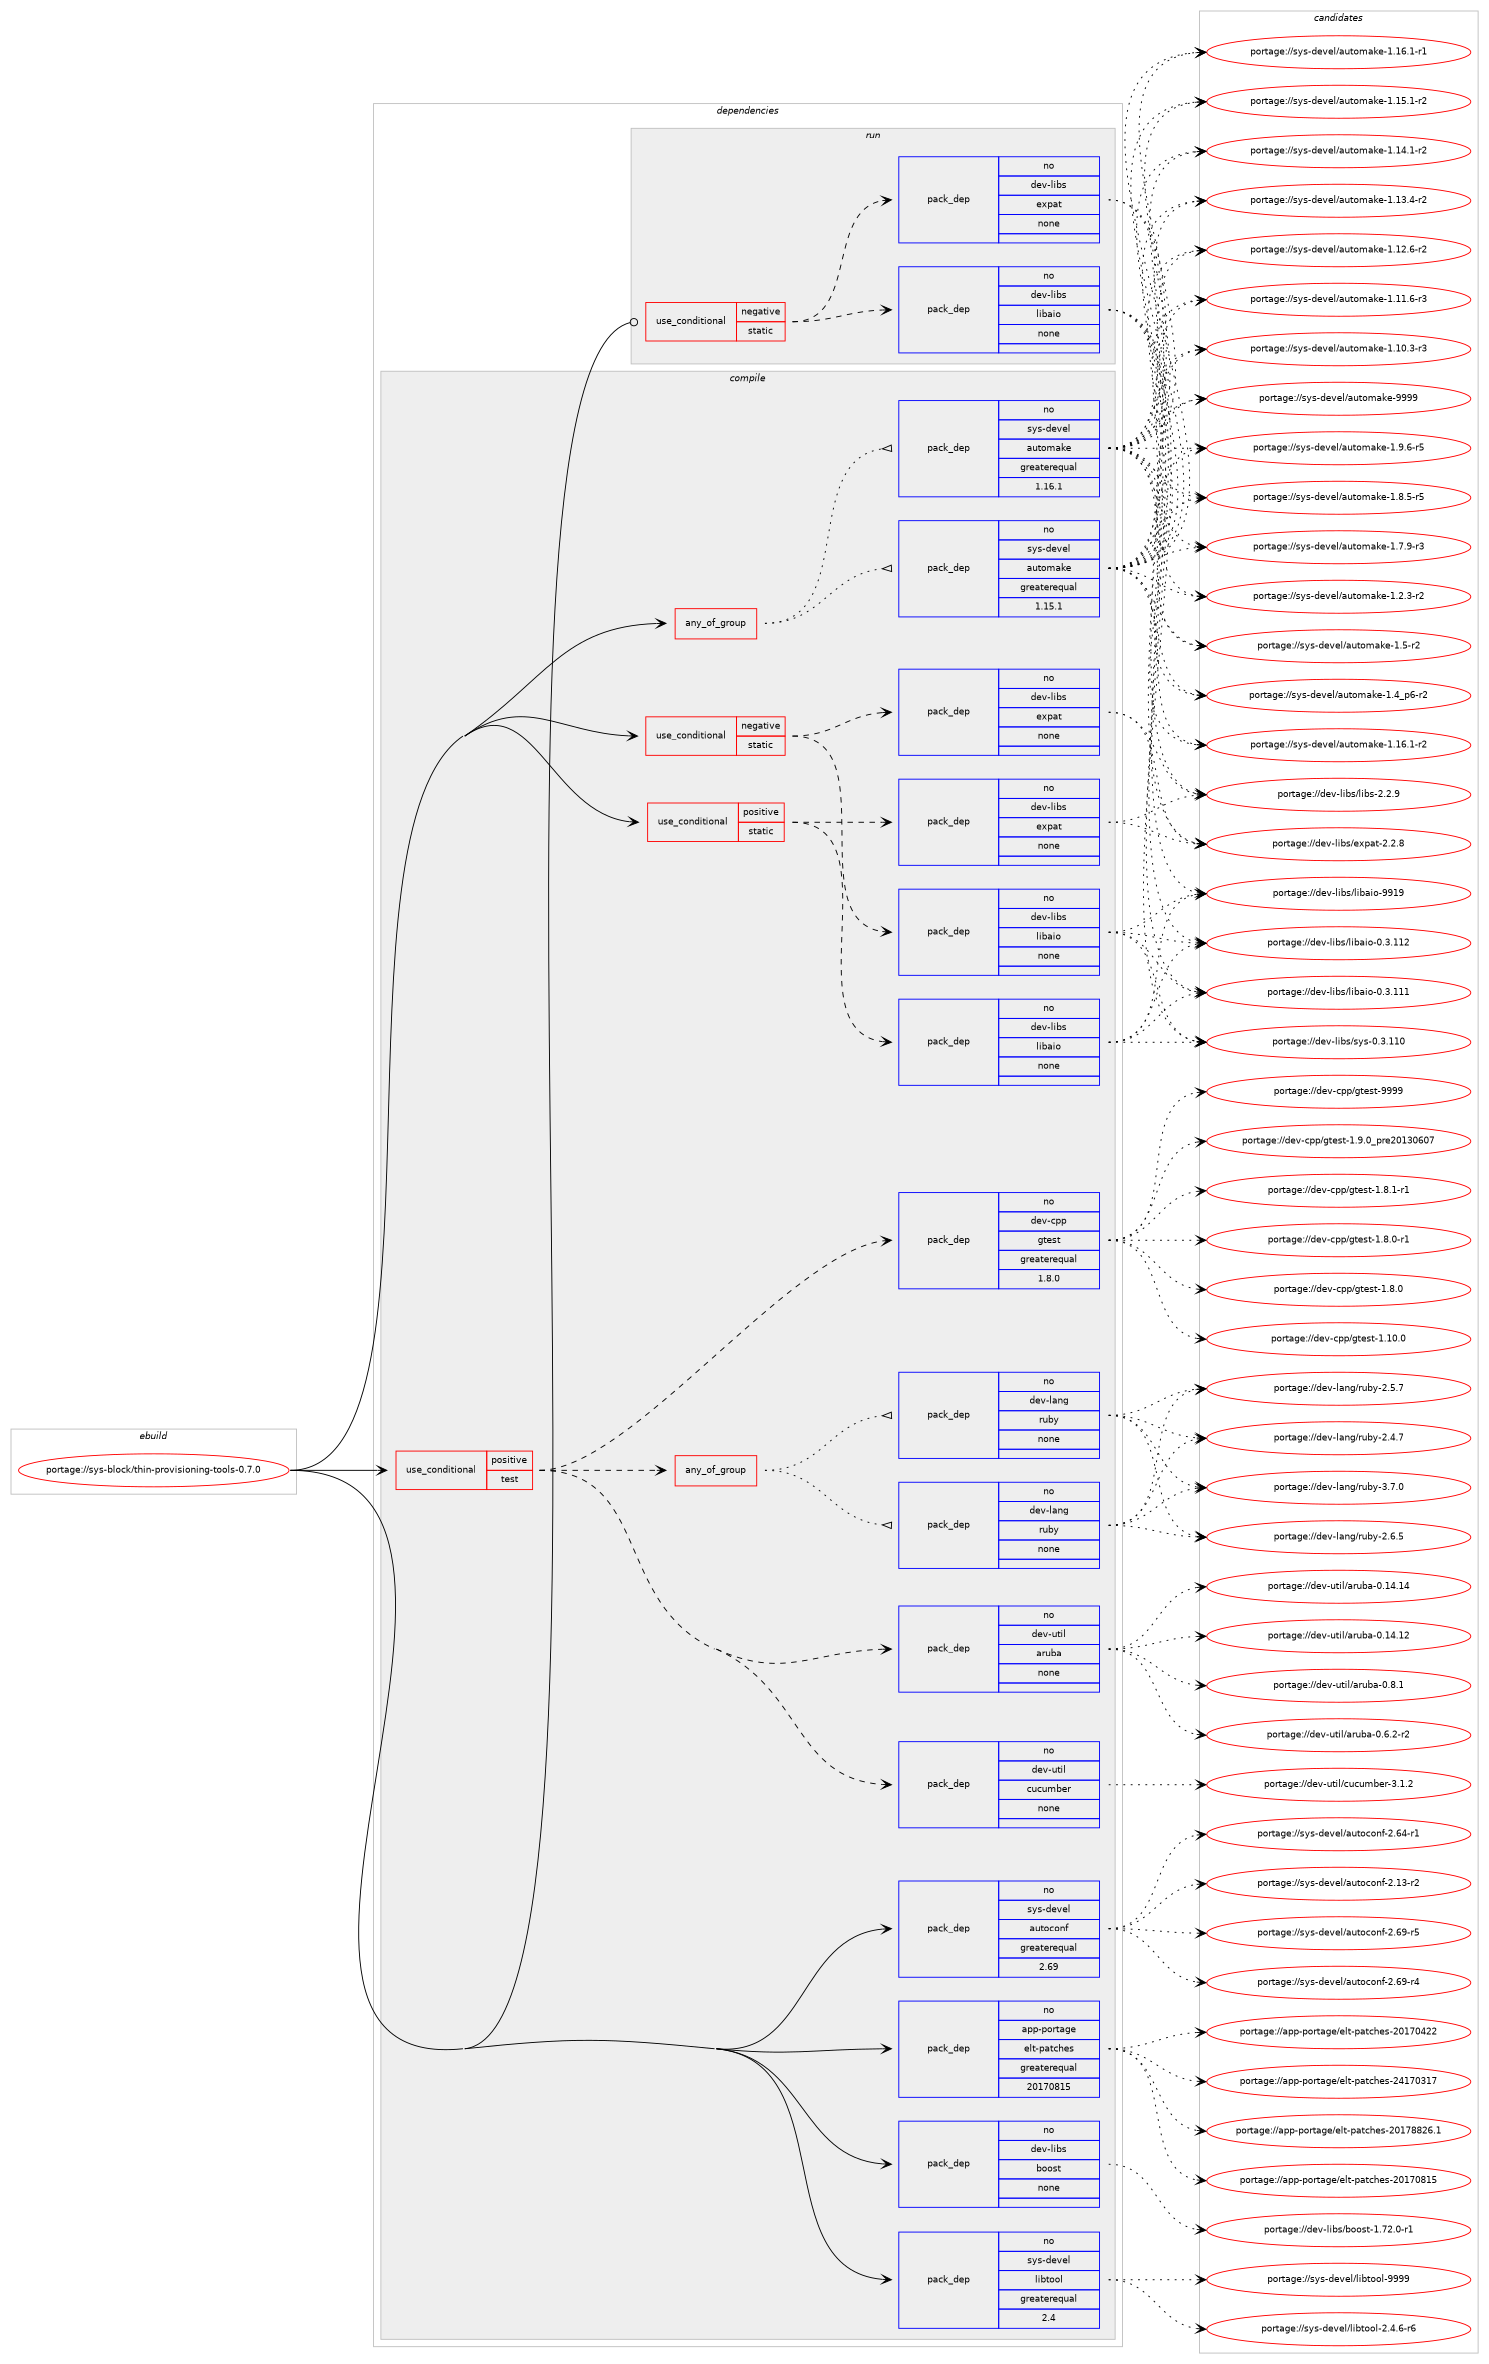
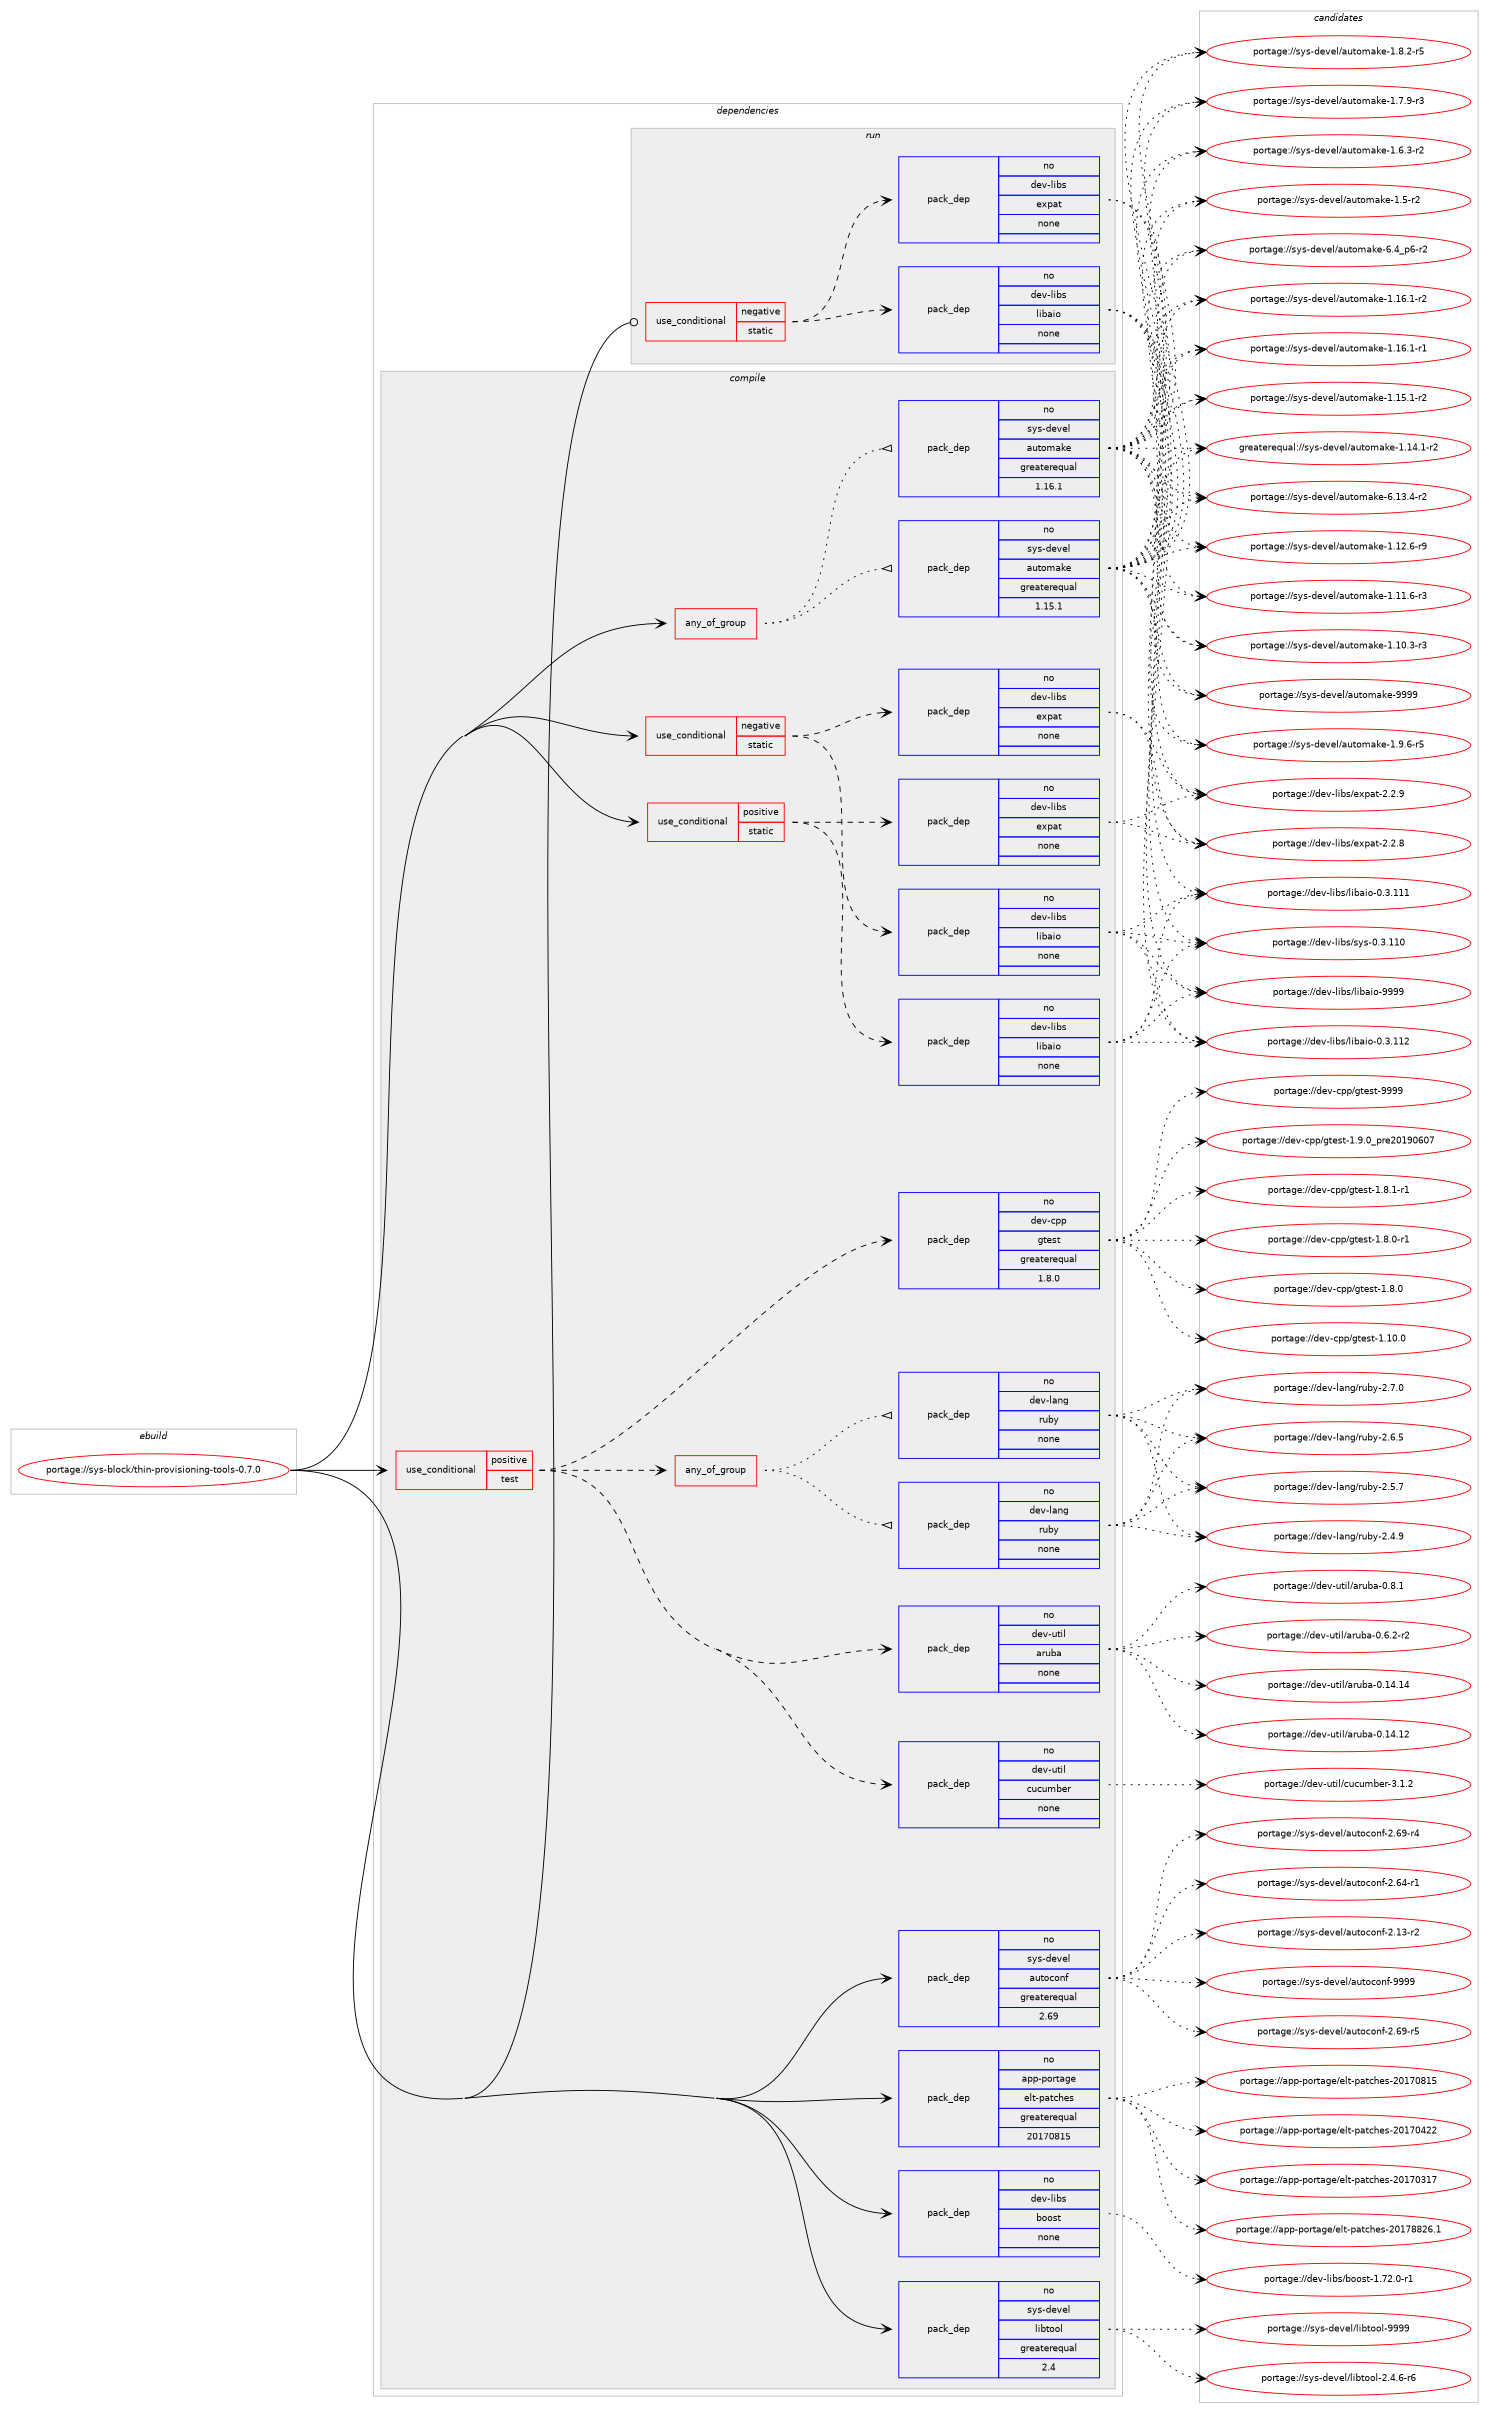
node "portage://sys-devel/automake-1.14.1-r2": label "portage://sys-devel/automake-1.14.1-r2" -> "greaterequal://sys-devel/automake-1.14.1-r2"
node "portage://sys-devel/automake-1.13.4-r2": label "portage://sys-devel/automake-1.13.4-r2" -> "portage://sys-devel/automake-6.13.4-r2"
node "portage://sys-devel/automake-1.12.6-r2": label "portage://sys-devel/automake-1.12.6-r2" -> "portage://sys-devel/automake-1.12.6-r9"
node "portage://sys-devel/automake-1.8.5-r5": label "portage://sys-devel/automake-1.8.5-r5" -> "portage://sys-devel/automake-1.8.2-r5"
node "portage://sys-devel/automake-1.2.3-r2": label "portage://sys-devel/automake-1.2.3-r2" -> "portage://sys-devel/automake-1.6.3-r2"
node "portage://sys-devel/automake-1.4_p6-r2": label "portage://sys-devel/automake-1.4_p6-r2" -> "portage://sys-devel/automake-6.4_p6-r2"
node "portage://dev-libs/libs-2.2.9": label "portage://dev-libs/libs-2.2.9" -> "portage://dev-libs/expat-2.2.9"
node "portage://dev-libs/libaio-9919": label "portage://dev-libs/libaio-9919" -> "portage://dev-libs/libaio-9999"
node "portage://dev-cpp/gtest-1.9.0_pre20130607": label "portage://dev-cpp/gtest-1.9.0_pre20130607" -> "portage://dev-cpp/gtest-1.9.0_pre20190607"
node "portage://dev-lang/ruby-2.4.7": label "portage://dev-lang/ruby-2.4.7" -> "portage://dev-lang/ruby-2.4.9"
node "portage://dev-lang/ruby-3.7.0": label "portage://dev-lang/ruby-3.7.0" -> "portage://dev-lang/ruby-2.7.0"
node "portage://sys-devel/autoconf-9999": added
node "portage://app-portage/elt-patches-24170317": label "portage://app-portage/elt-patches-24170317" -> "portage://app-portage/elt-patches-20170317"
